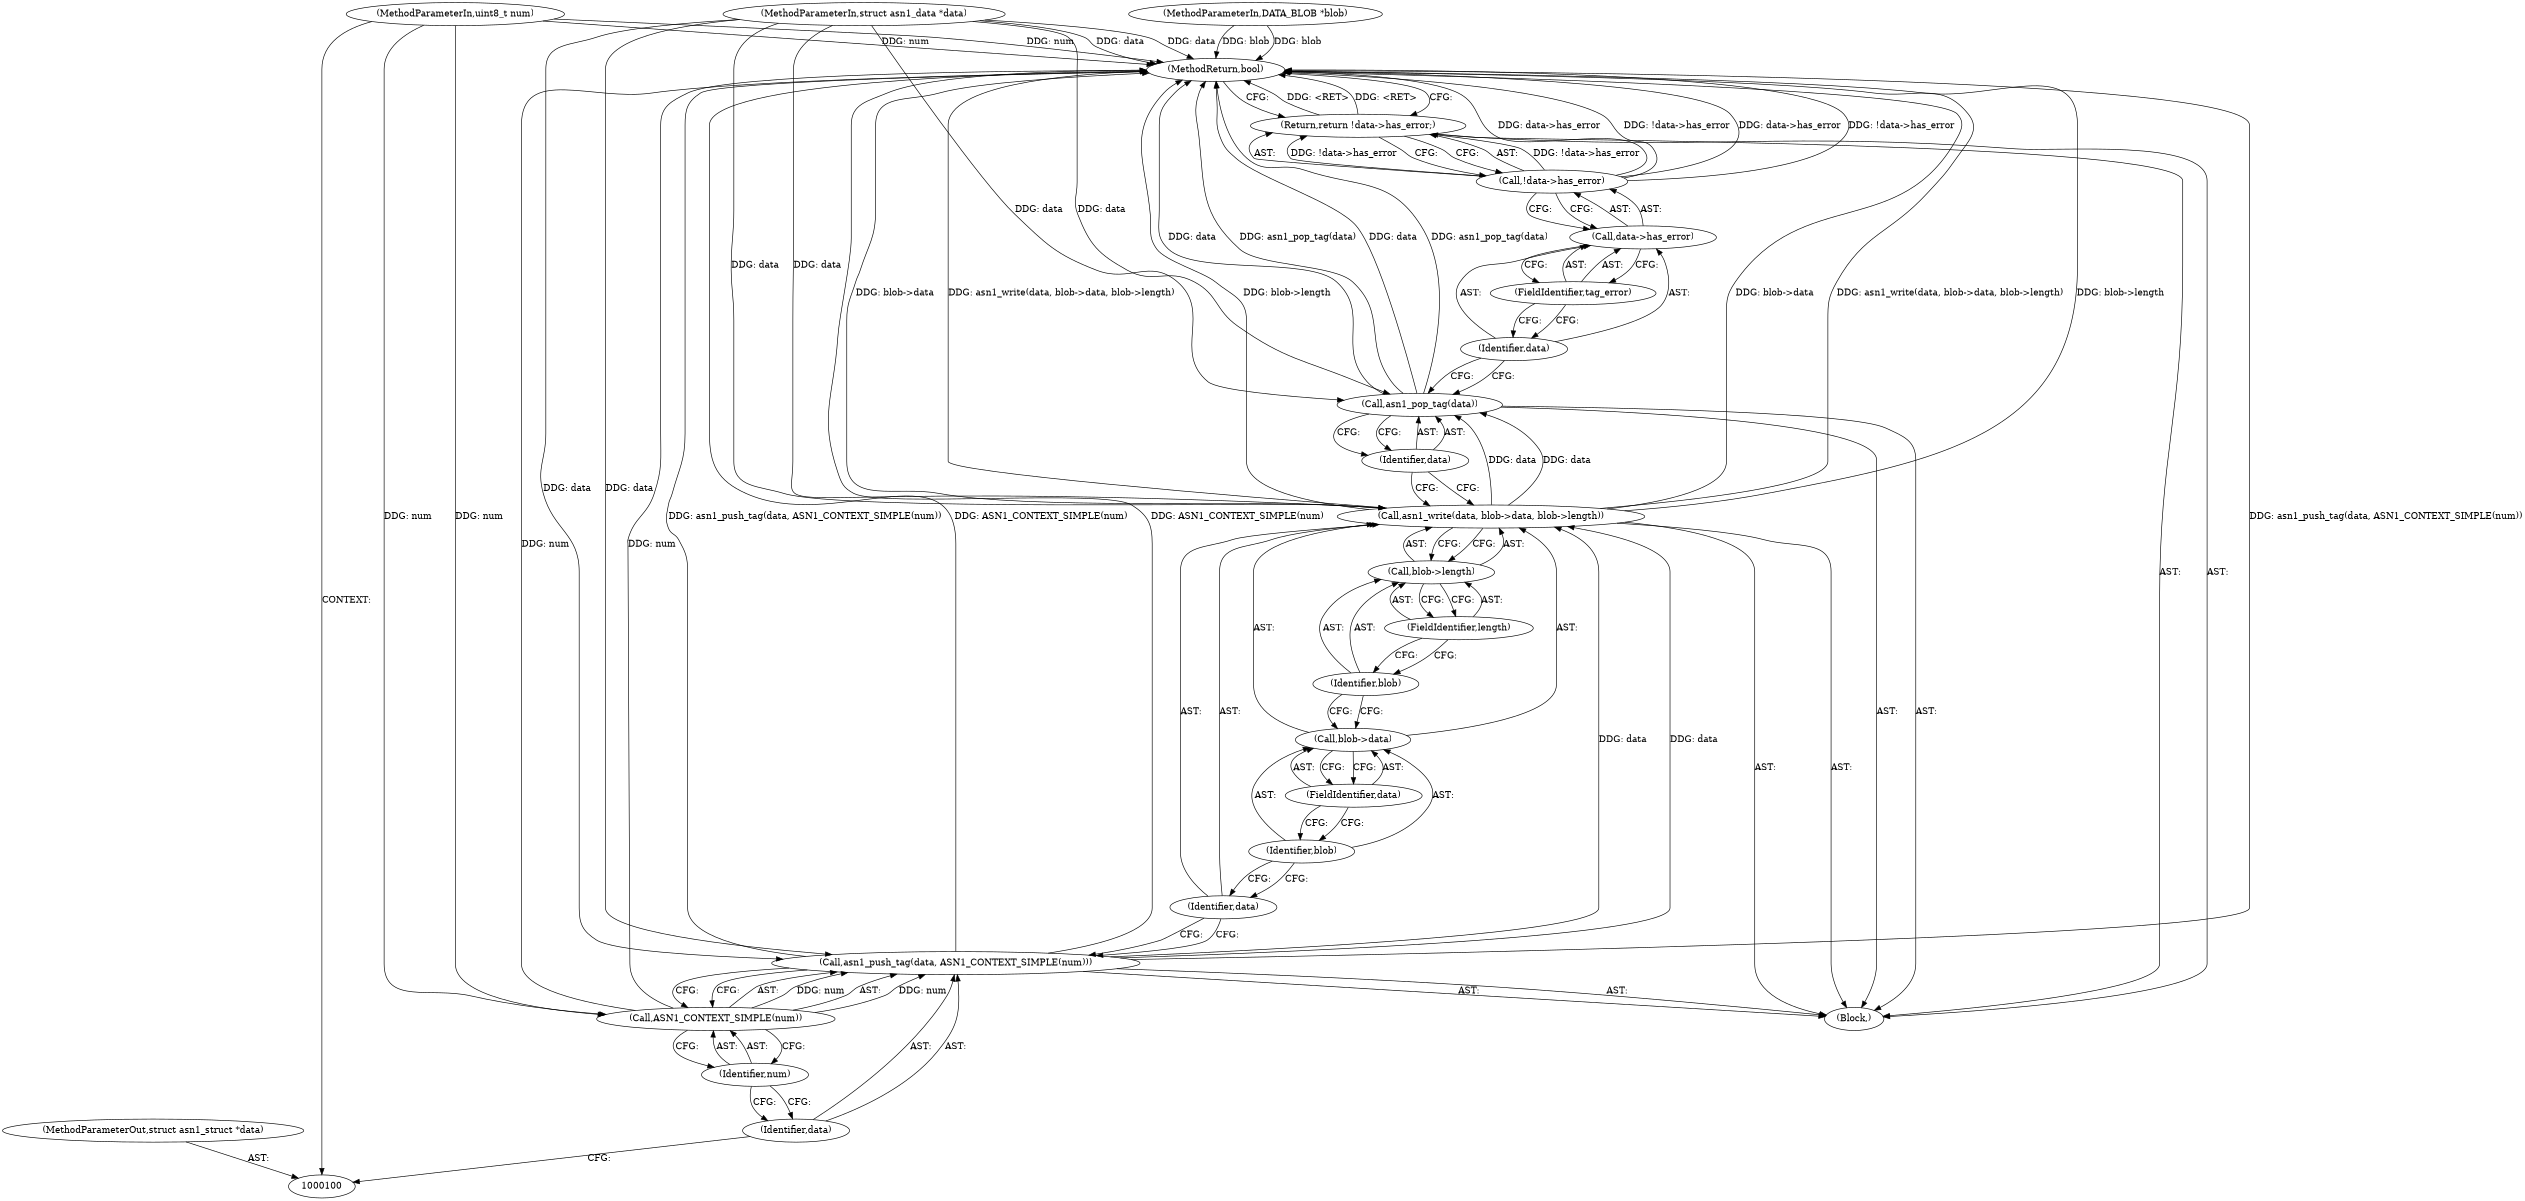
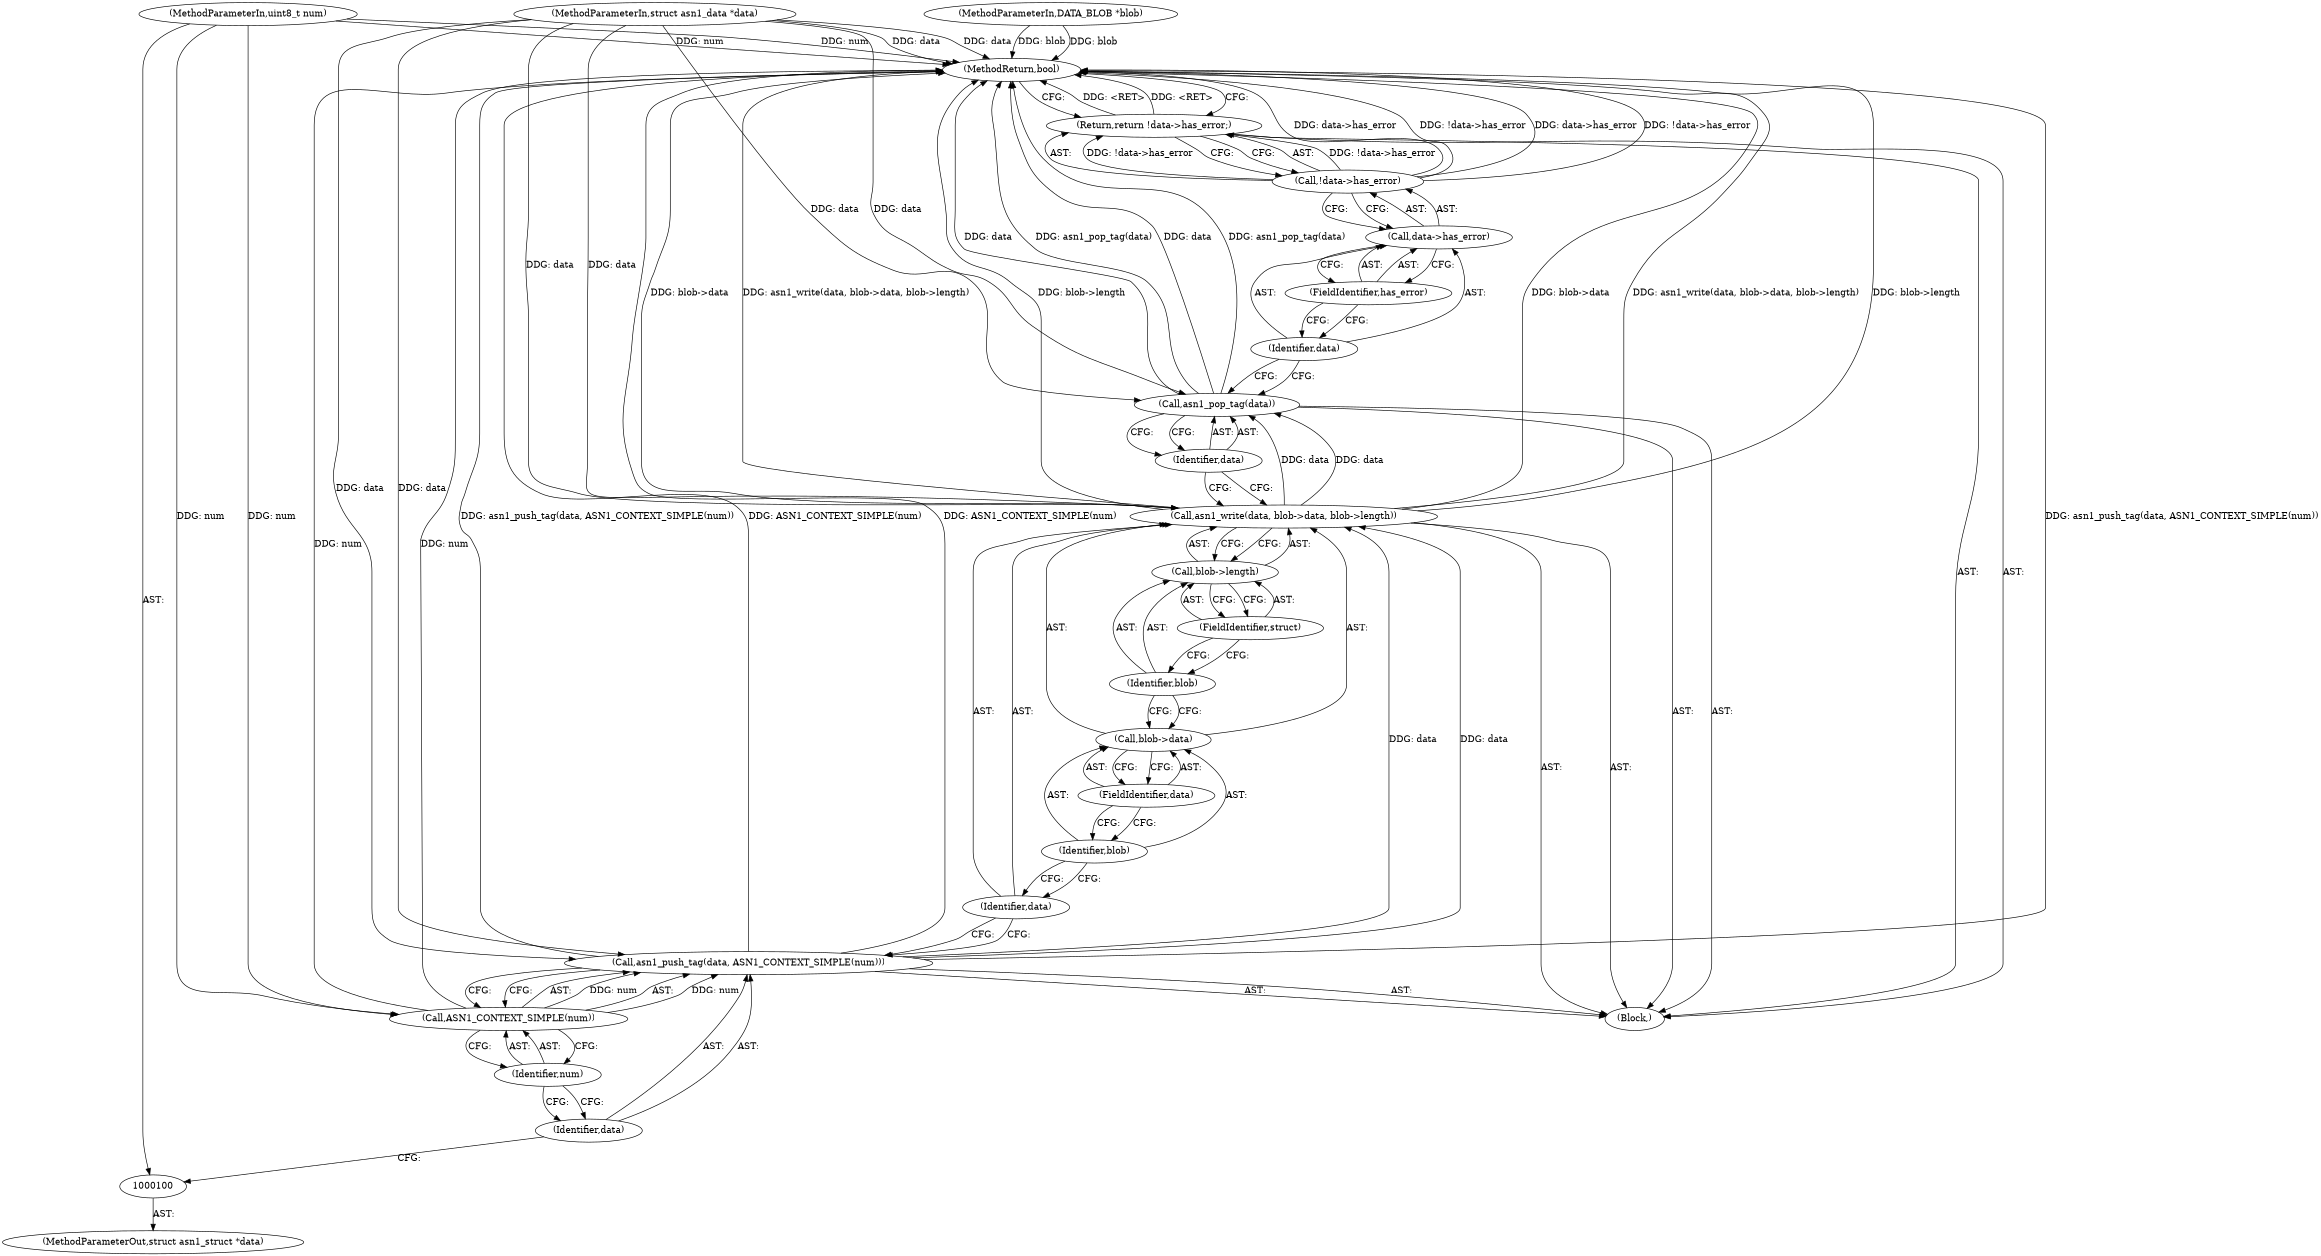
node "(FieldIdentifier,tag_error)": label "(FieldIdentifier,tag_error)" -> "(FieldIdentifier,has_error)"
edge "(MethodParameterIn,uint8_t num)" -> "1000100": label "CONTEXT: " -> "AST: "
node "(FieldIdentifier,length)": label "(FieldIdentifier,length)" -> "(FieldIdentifier,struct)"
edge "(MethodParameterOut,struct asn1_struct *data)" -> "1000100": reversed
